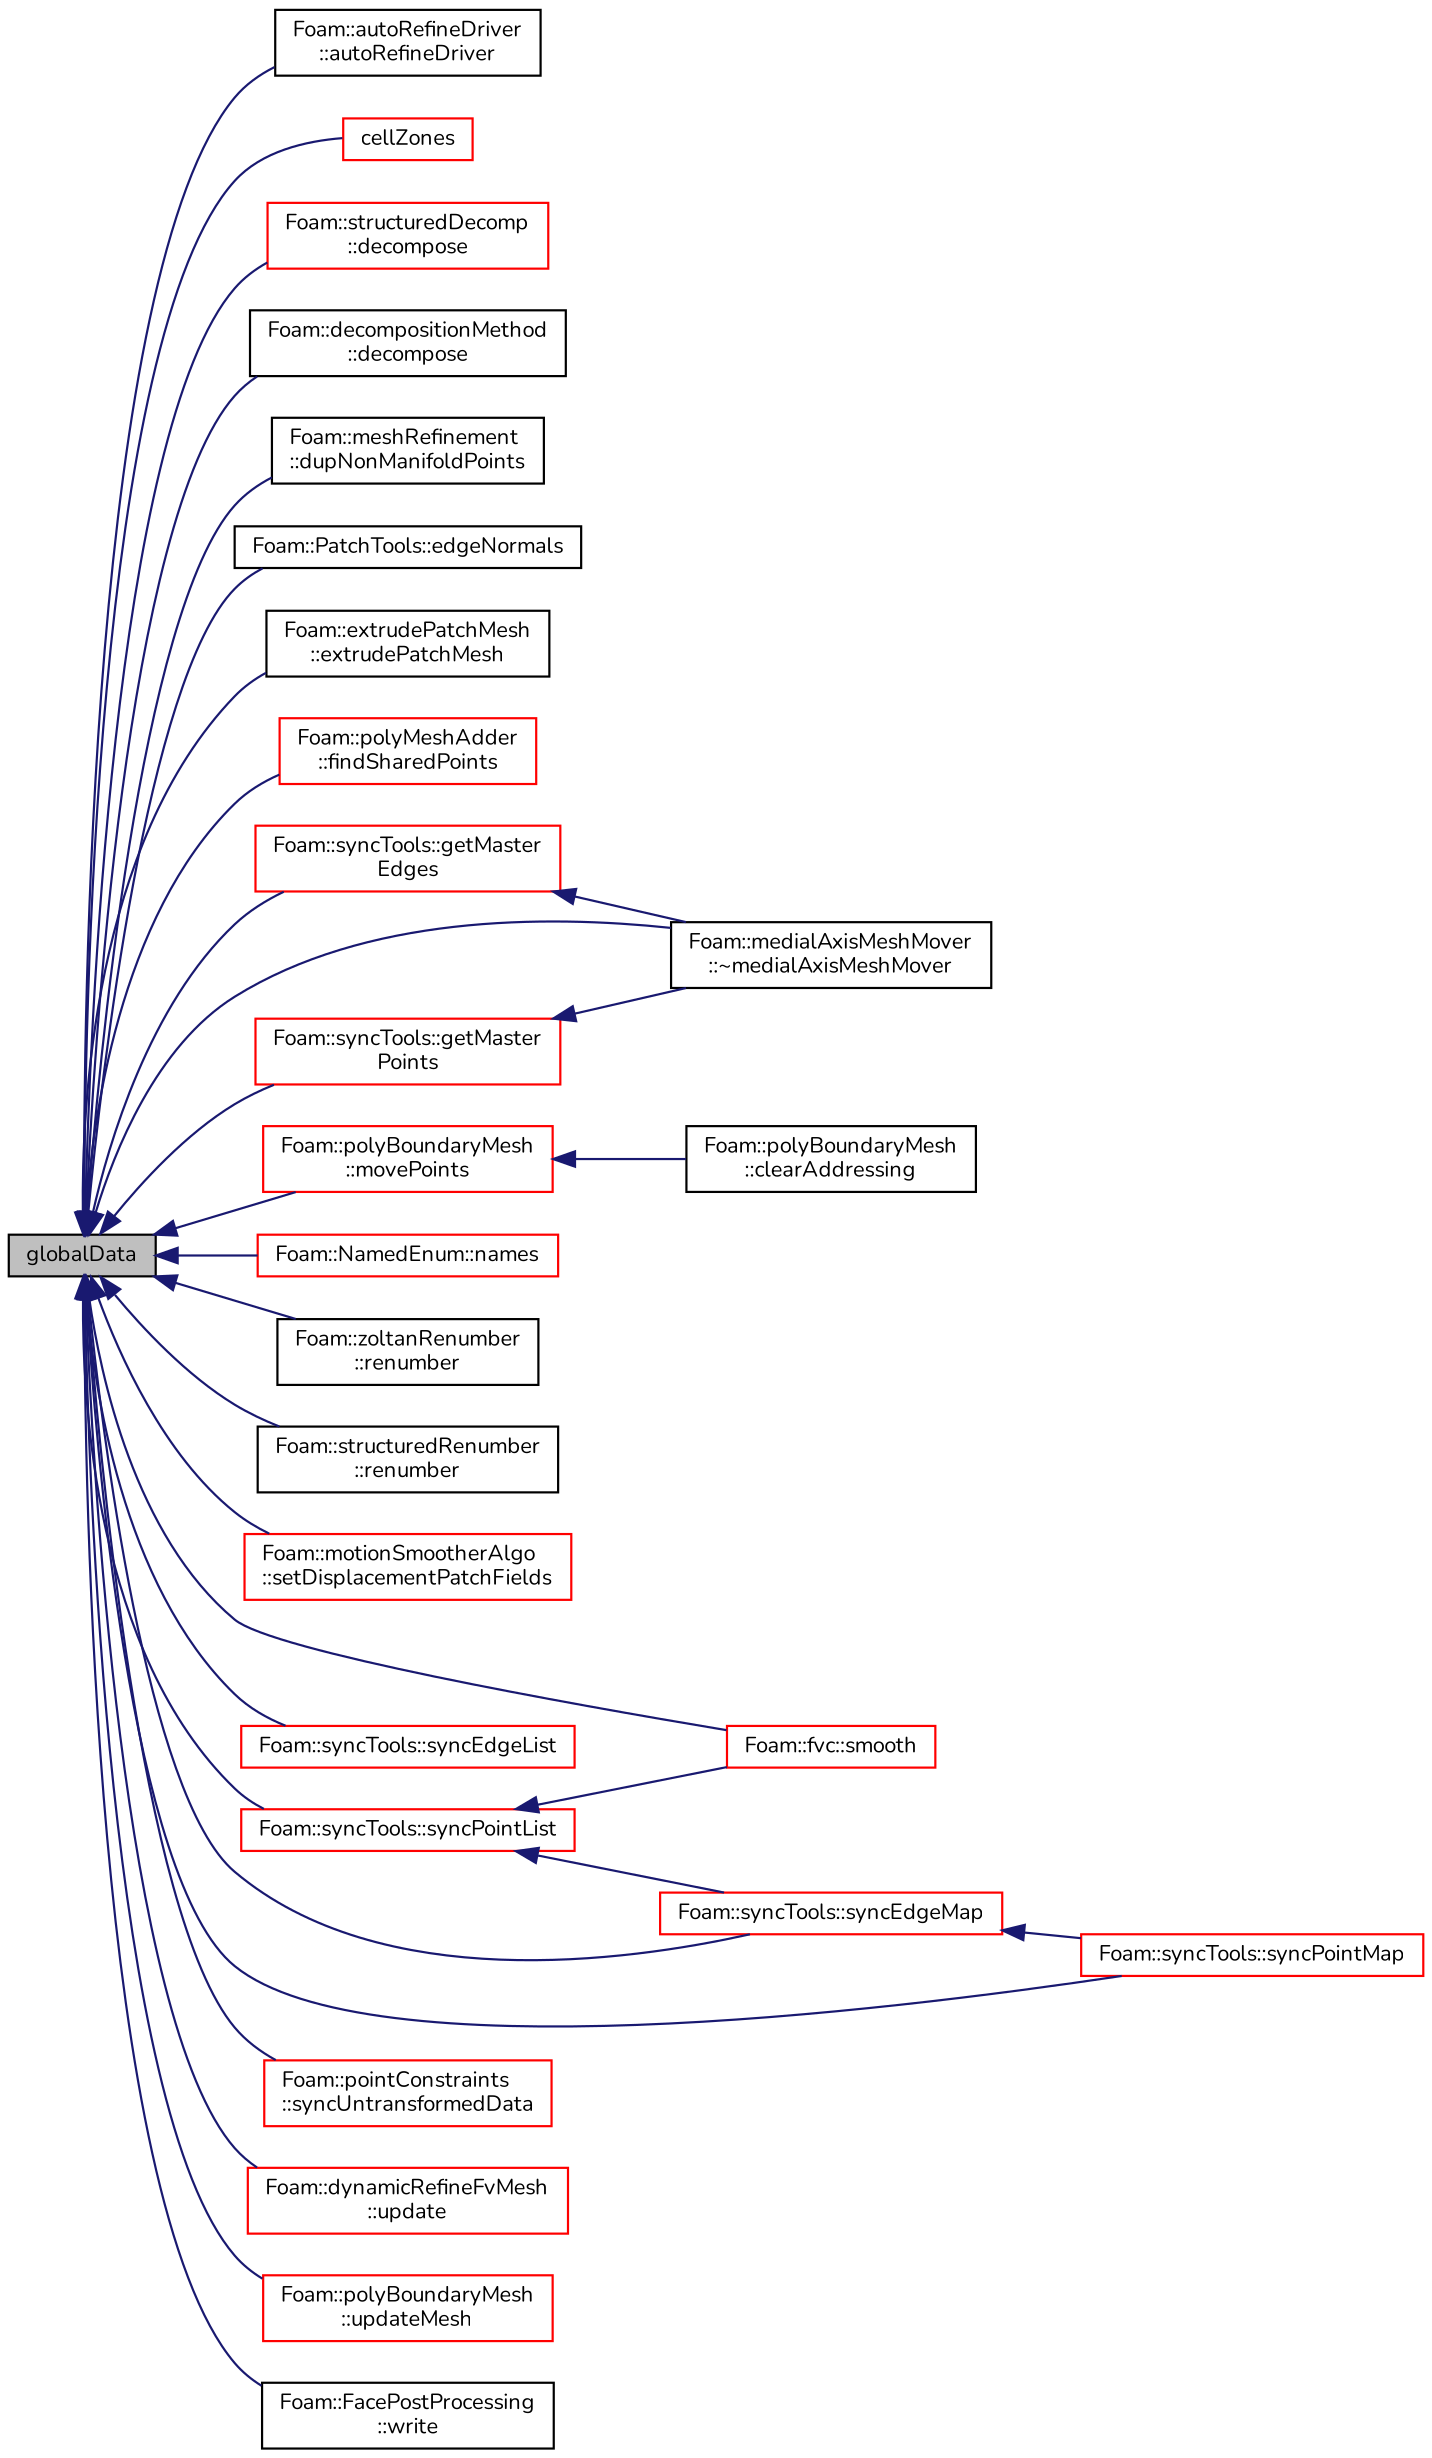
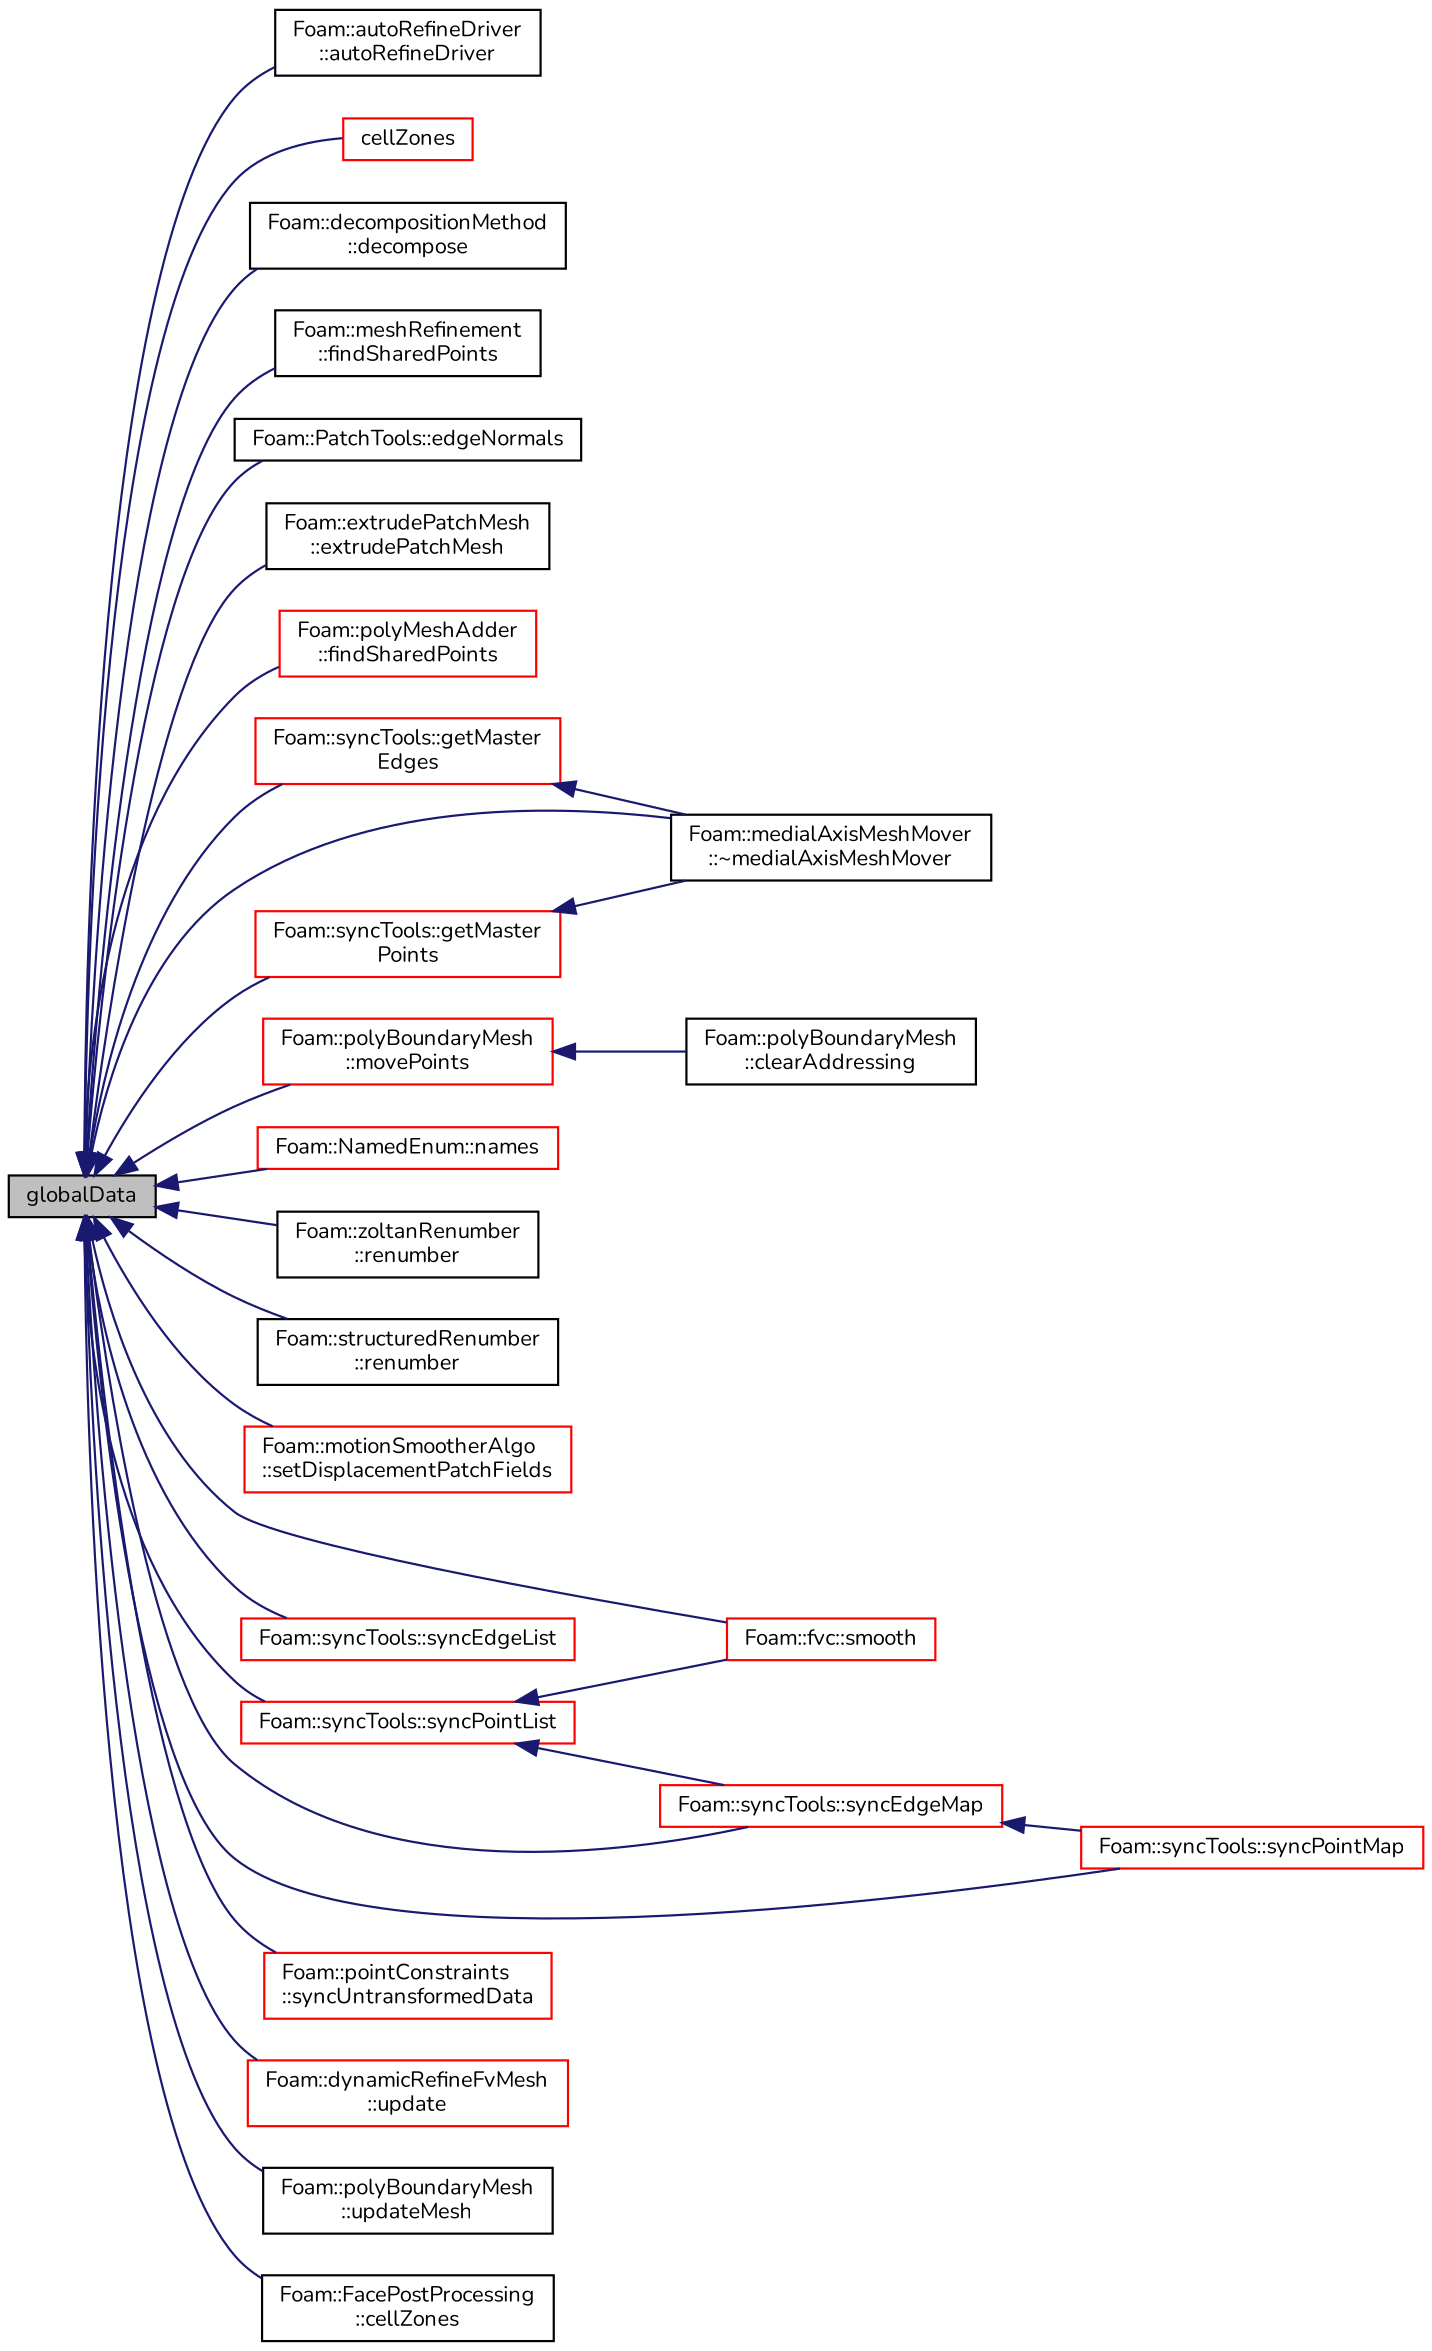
node "Foam::structuredDecomp ::decompose": removed
node "Foam::meshRefinement ::dupNonManifoldPoints": label "Foam::meshRefinement ::dupNonManifoldPoints" -> "Foam::meshRefinement ::findSharedPoints"
node "Foam::polyBoundaryMesh ::updateMesh": color red -> black
node "Foam::FacePostProcessing ::write": label "Foam::FacePostProcessing ::write" -> "Foam::FacePostProcessing ::cellZones"
